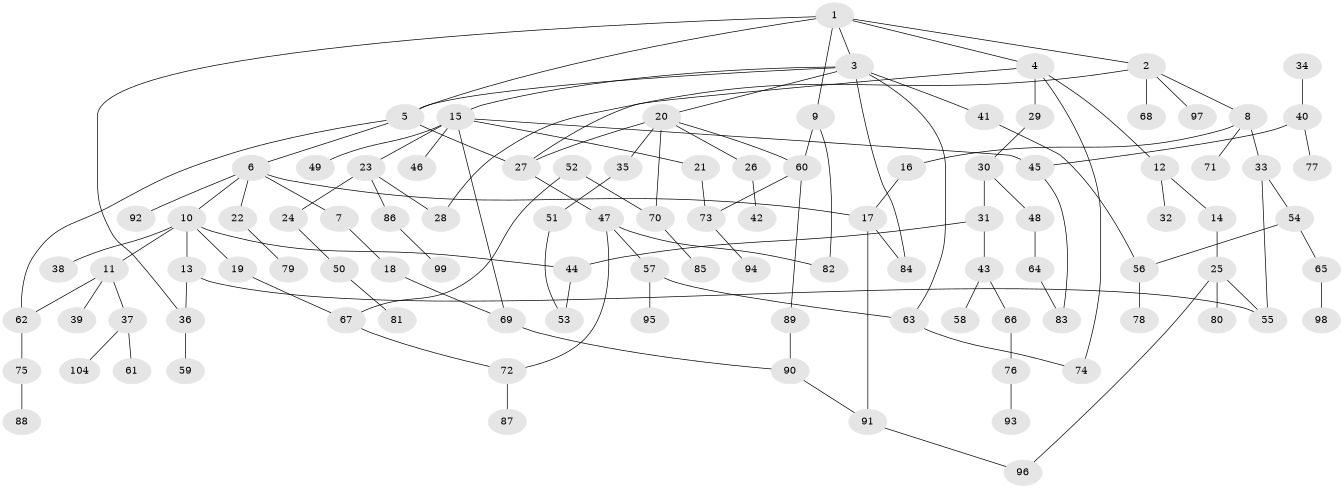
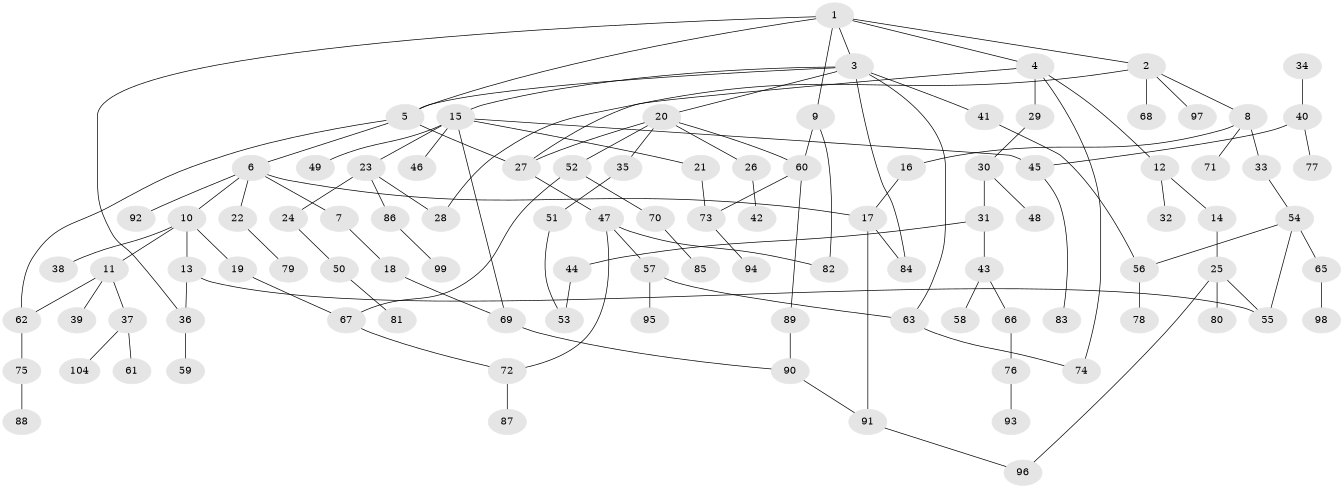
edge "20" -- "70": now "20" -- "52"
edge "33" -- "55": now "54" -- "55"
edge "10" -- "44": removed
node "64": removed
